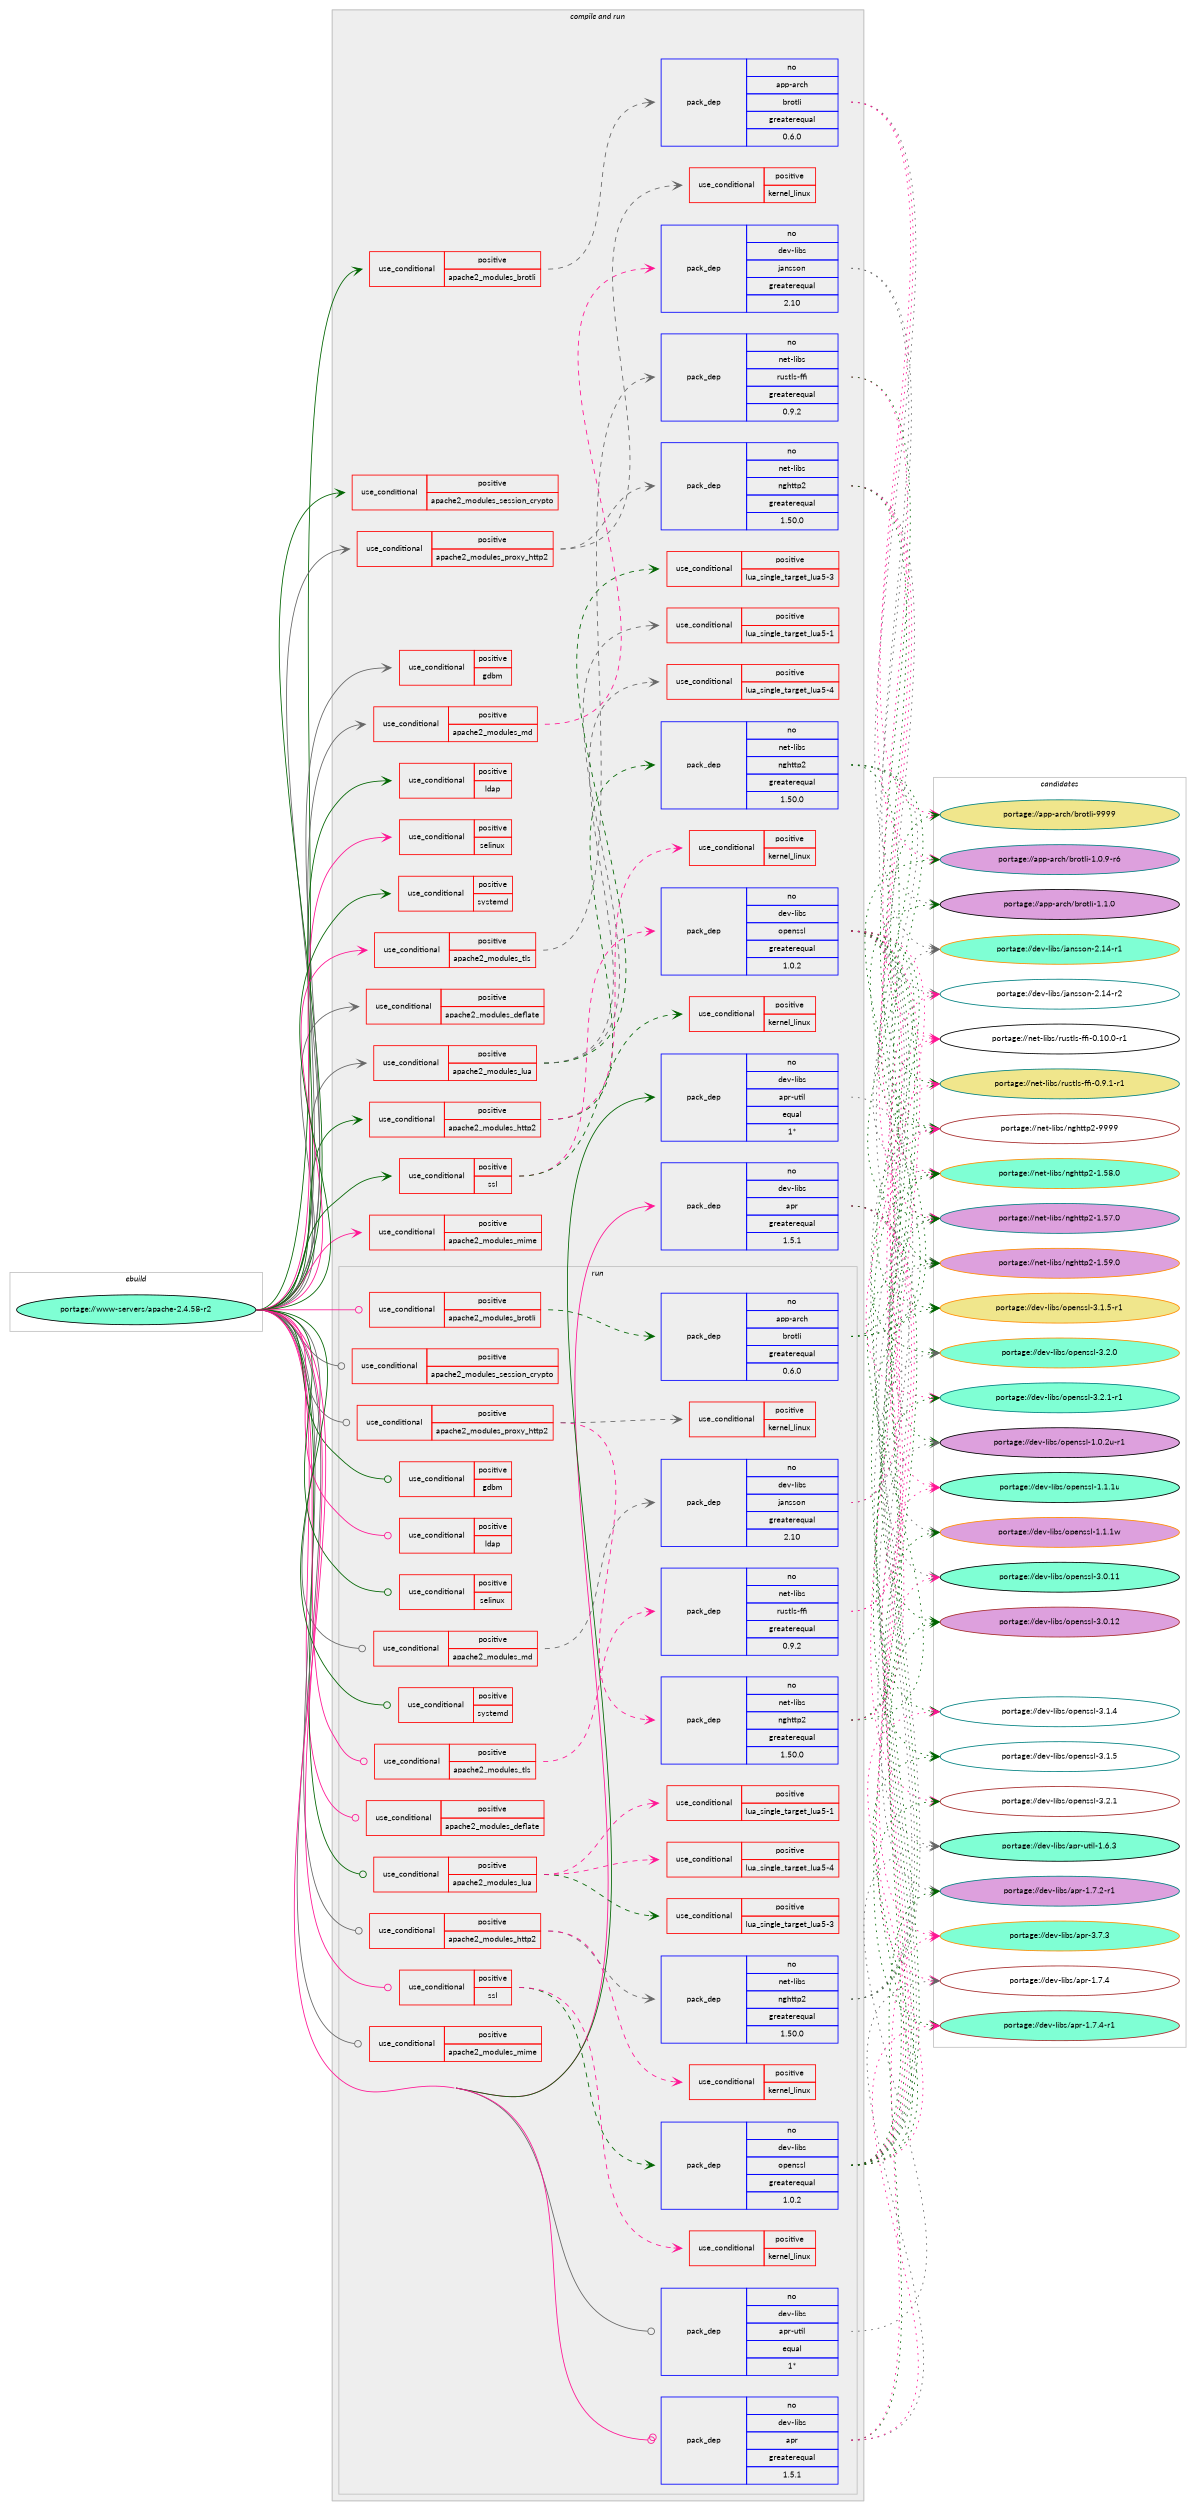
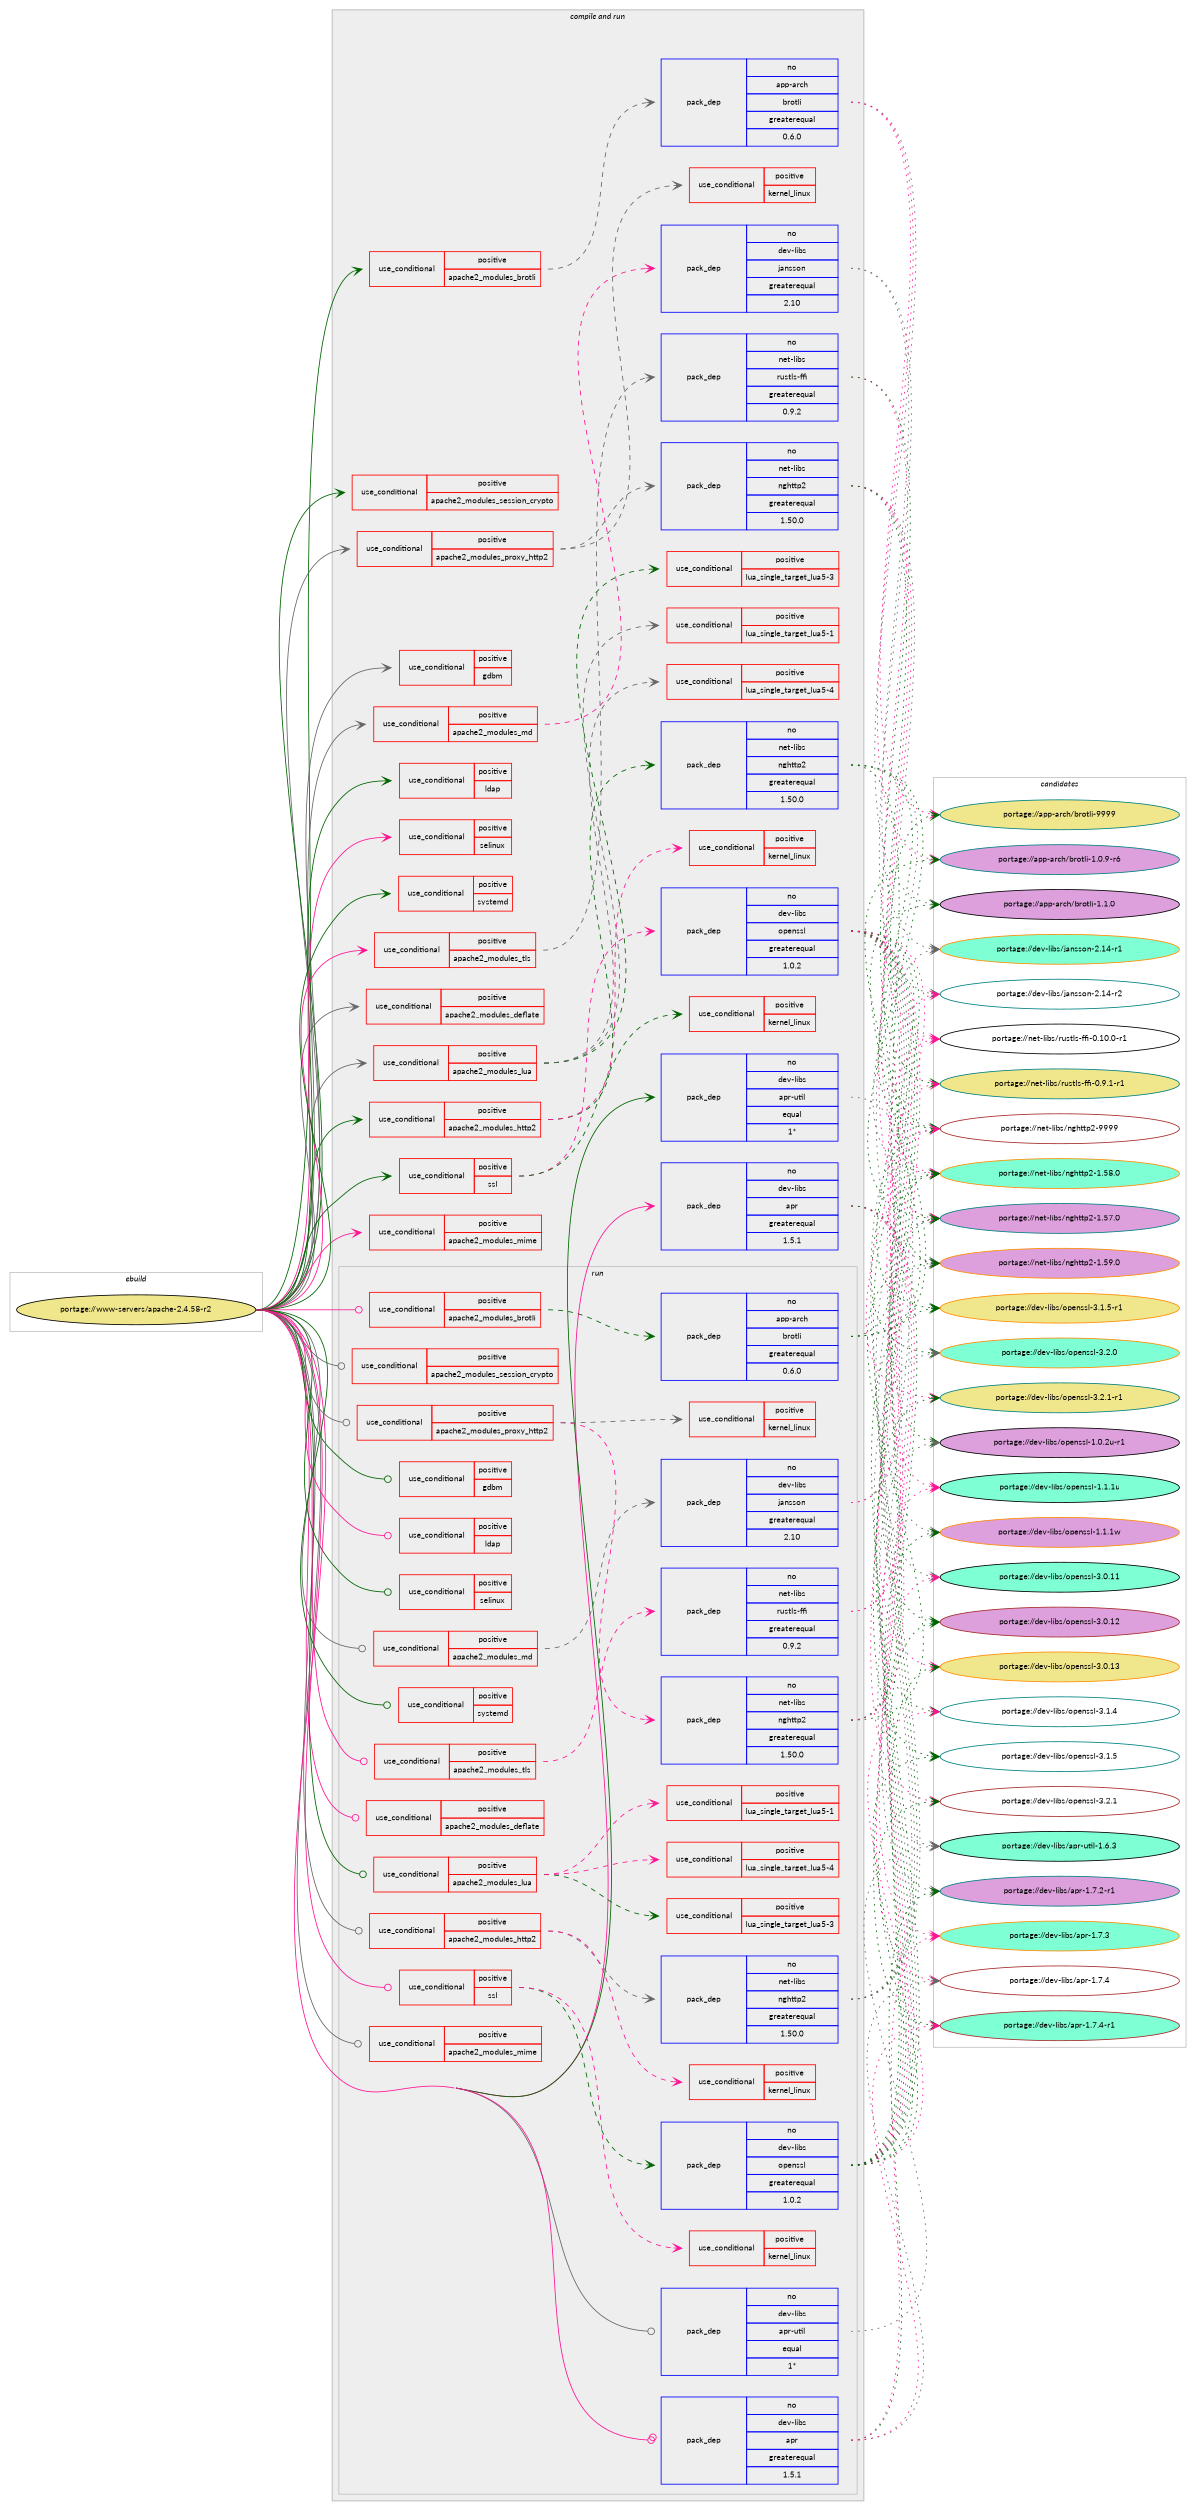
node "portage://www-servers/apache-2.4.58-r2": fillcolor aquamarine -> khaki
node "portage://dev-libs/openssl-3.2.1-r1": fillcolor aquamarine -> khaki
node "portage://dev-libs/openssl-3.0.13": added
node "portage://dev-libs/apr-3.7.3": label "portage://dev-libs/apr-3.7.3" -> "portage://dev-libs/apr-1.7.3"
